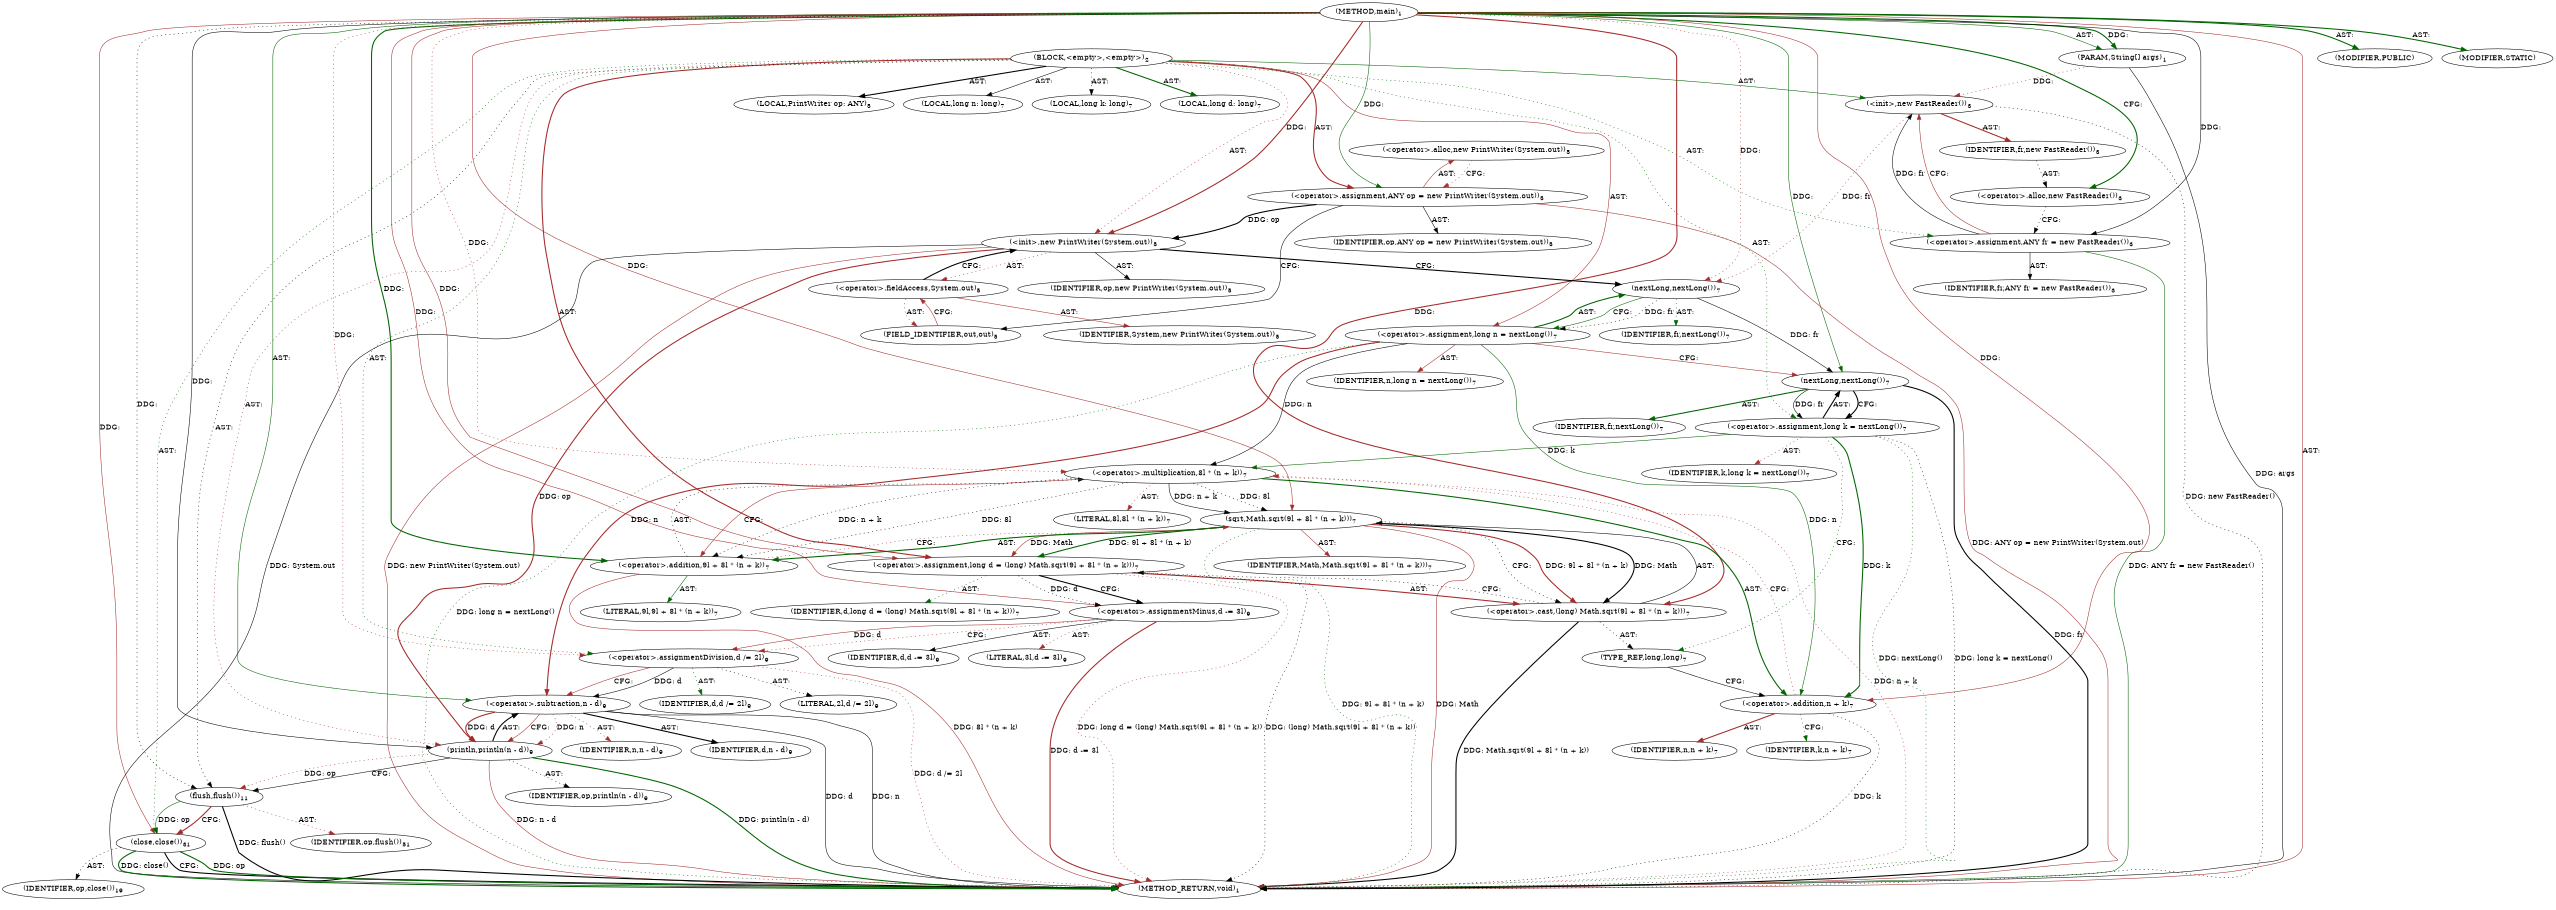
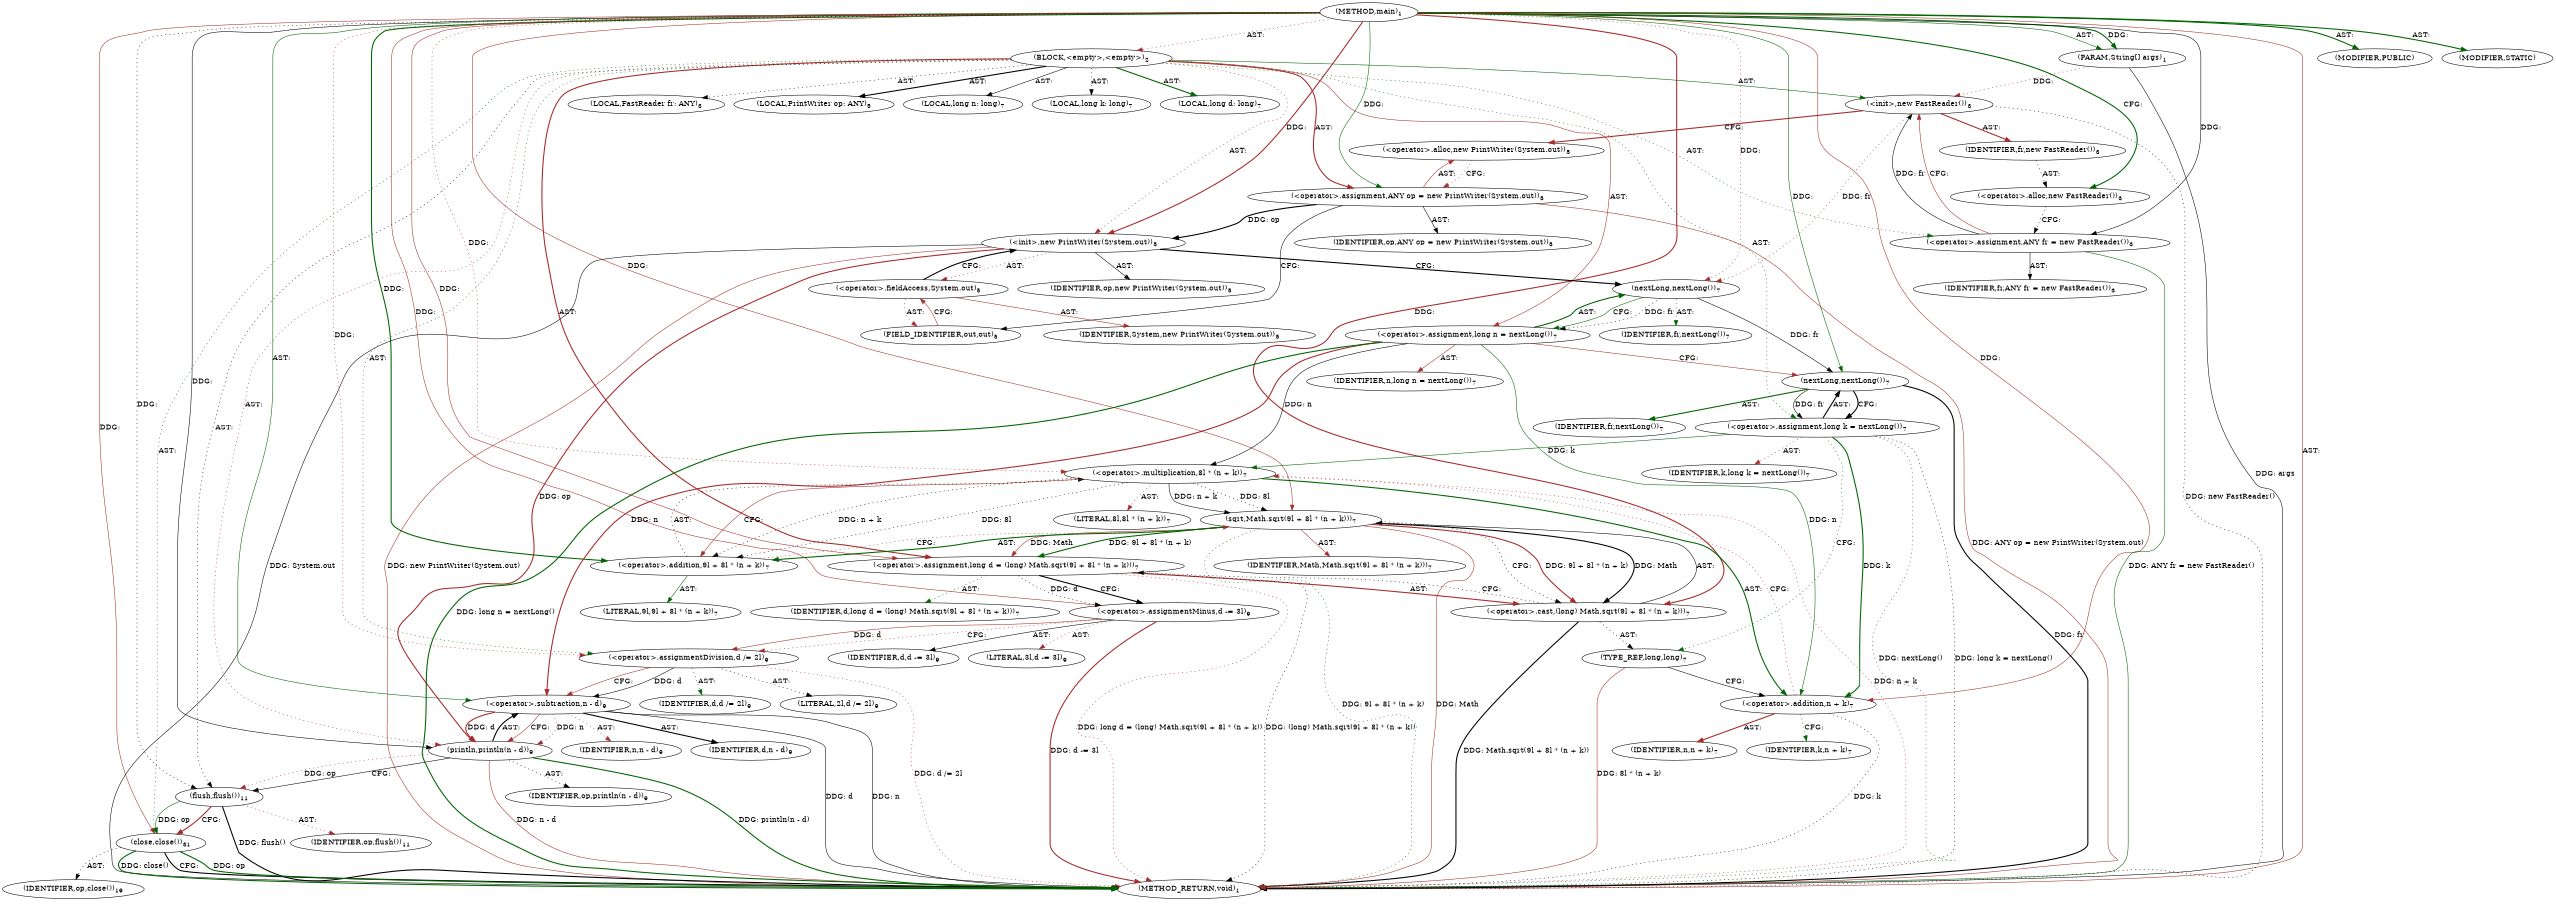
edge "(METHOD,main)" -> "(BLOCK,<empty>,<empty>)": added, label "AST:"
node "(LOCAL,FastReader fr: ANY)": added
edge "(<init>,new FastReader())" -> "(<operator>.alloc,new PrintWriter(System.out))": added, label "CFG:"
edge "(<operator>.assignment,long n = nextLong())" -> "(METHOD_RETURN,void)": style dotted -> bold
edge "(<operator>.addition,9l + 8l * (n + k))" -> "(METHOD_RETURN,void)": now "(TYPE_REF,long,long)" -> "(METHOD_RETURN,void)"
node "(IDENTIFIER,op,flush())": text "51" -> "11"
